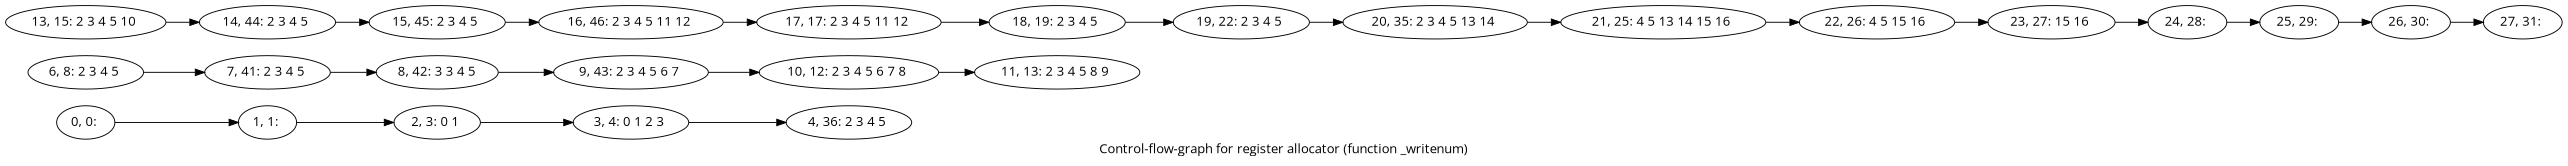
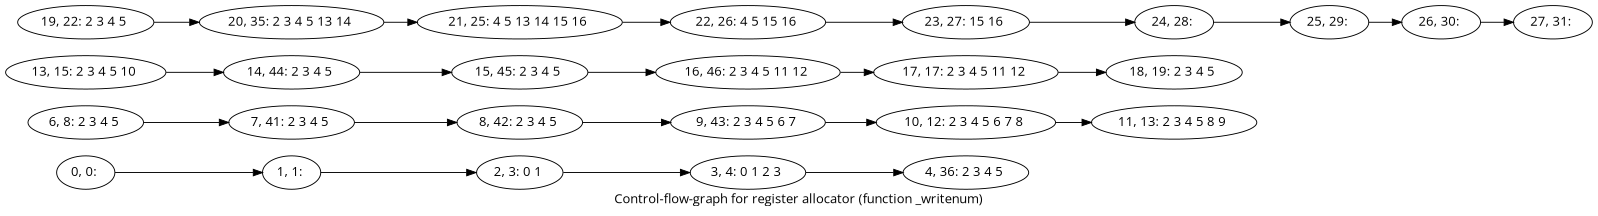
edge "18, 19: 2 3 4 5" -> "19, 22: 2 3 4 5": removed
node "8, 42: 3 3 4 5": label "8, 42: 3 3 4 5" -> "8, 42: 2 3 4 5"
